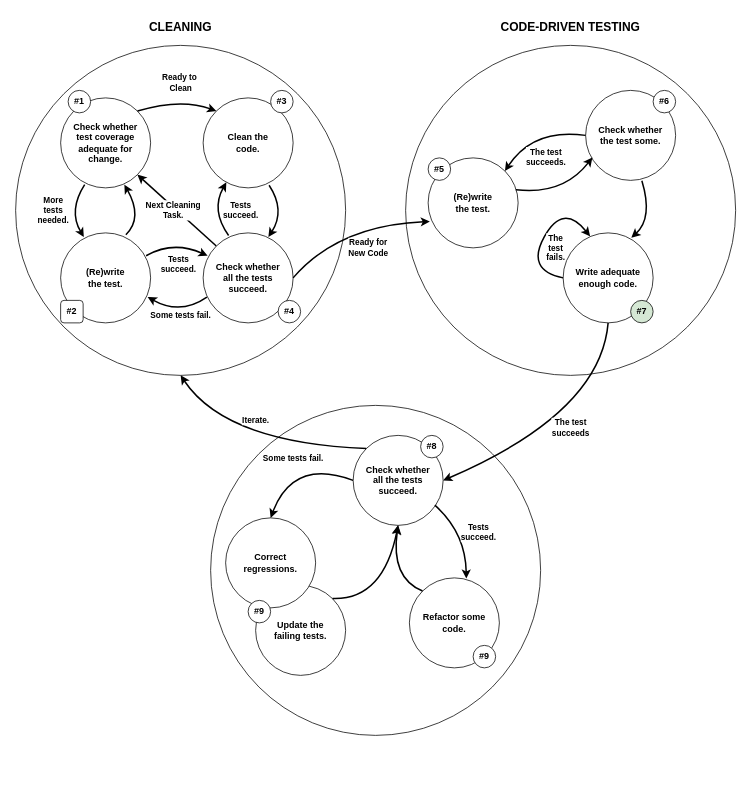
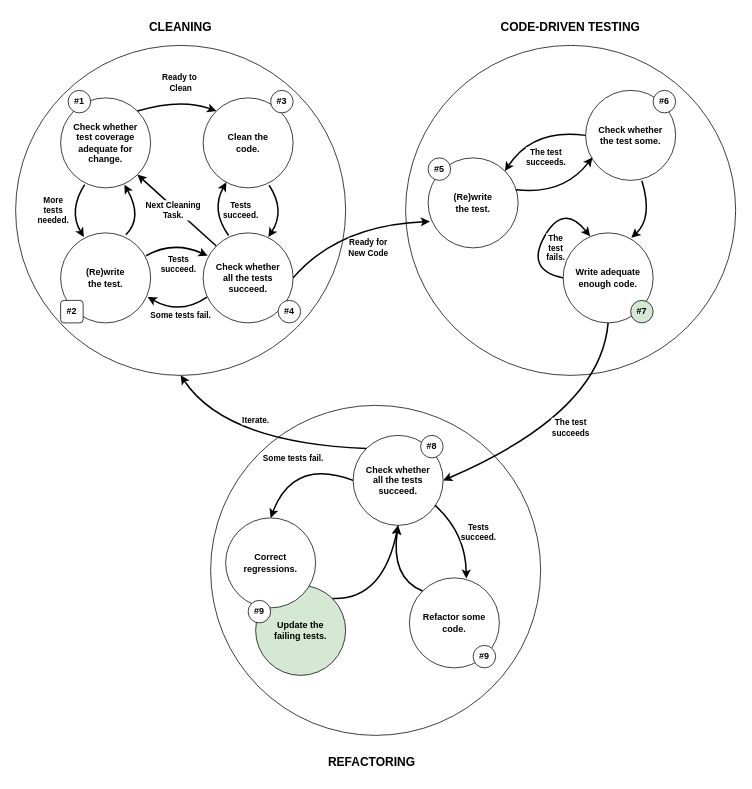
node "Update the failing tests.": fillcolor #ffffff -> #d5e8d4
node "REFACTORING": added
